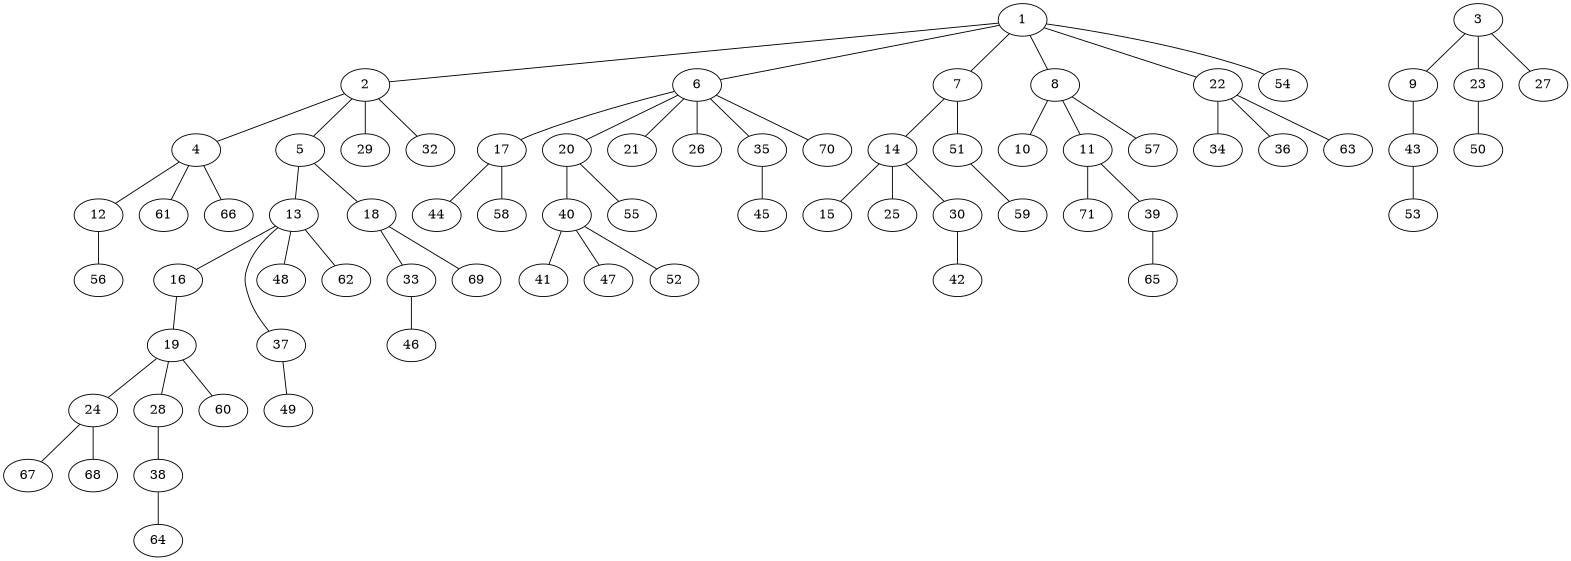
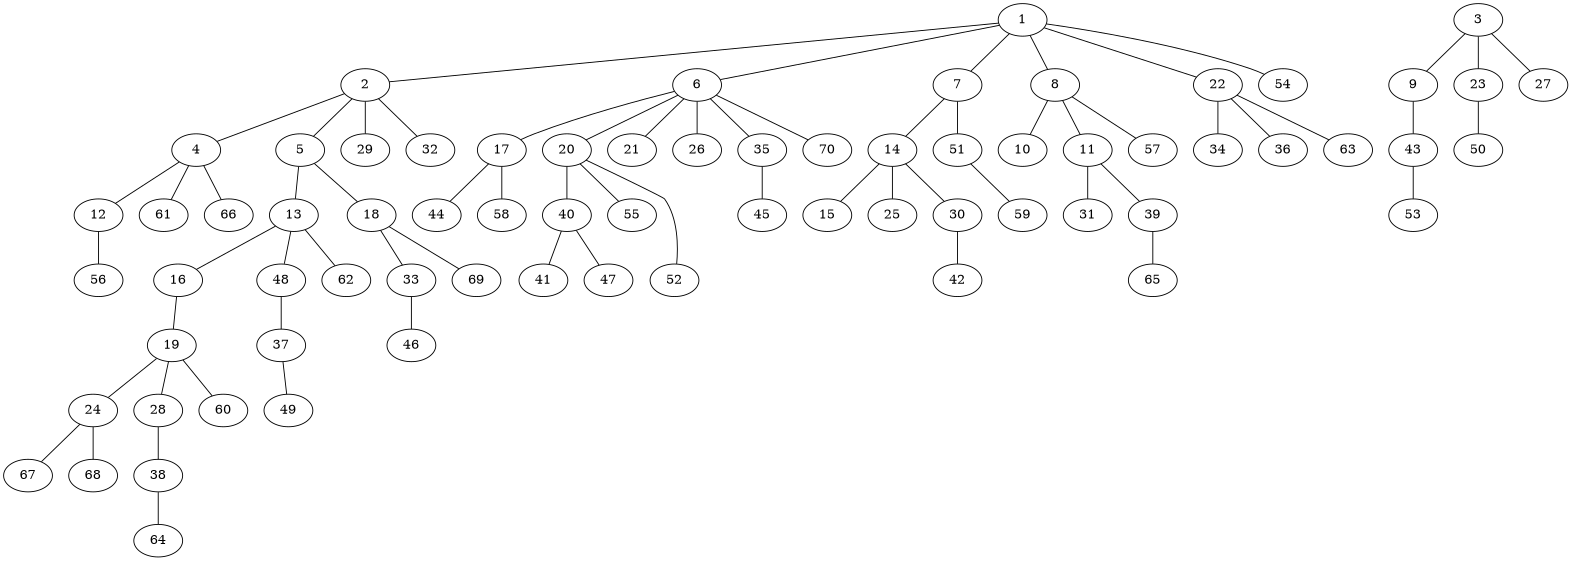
node "71": label "71" -> "31"
edge "40" -- "52": now "20" -- "52"
edge "13" -- "37": now "48" -- "37"
